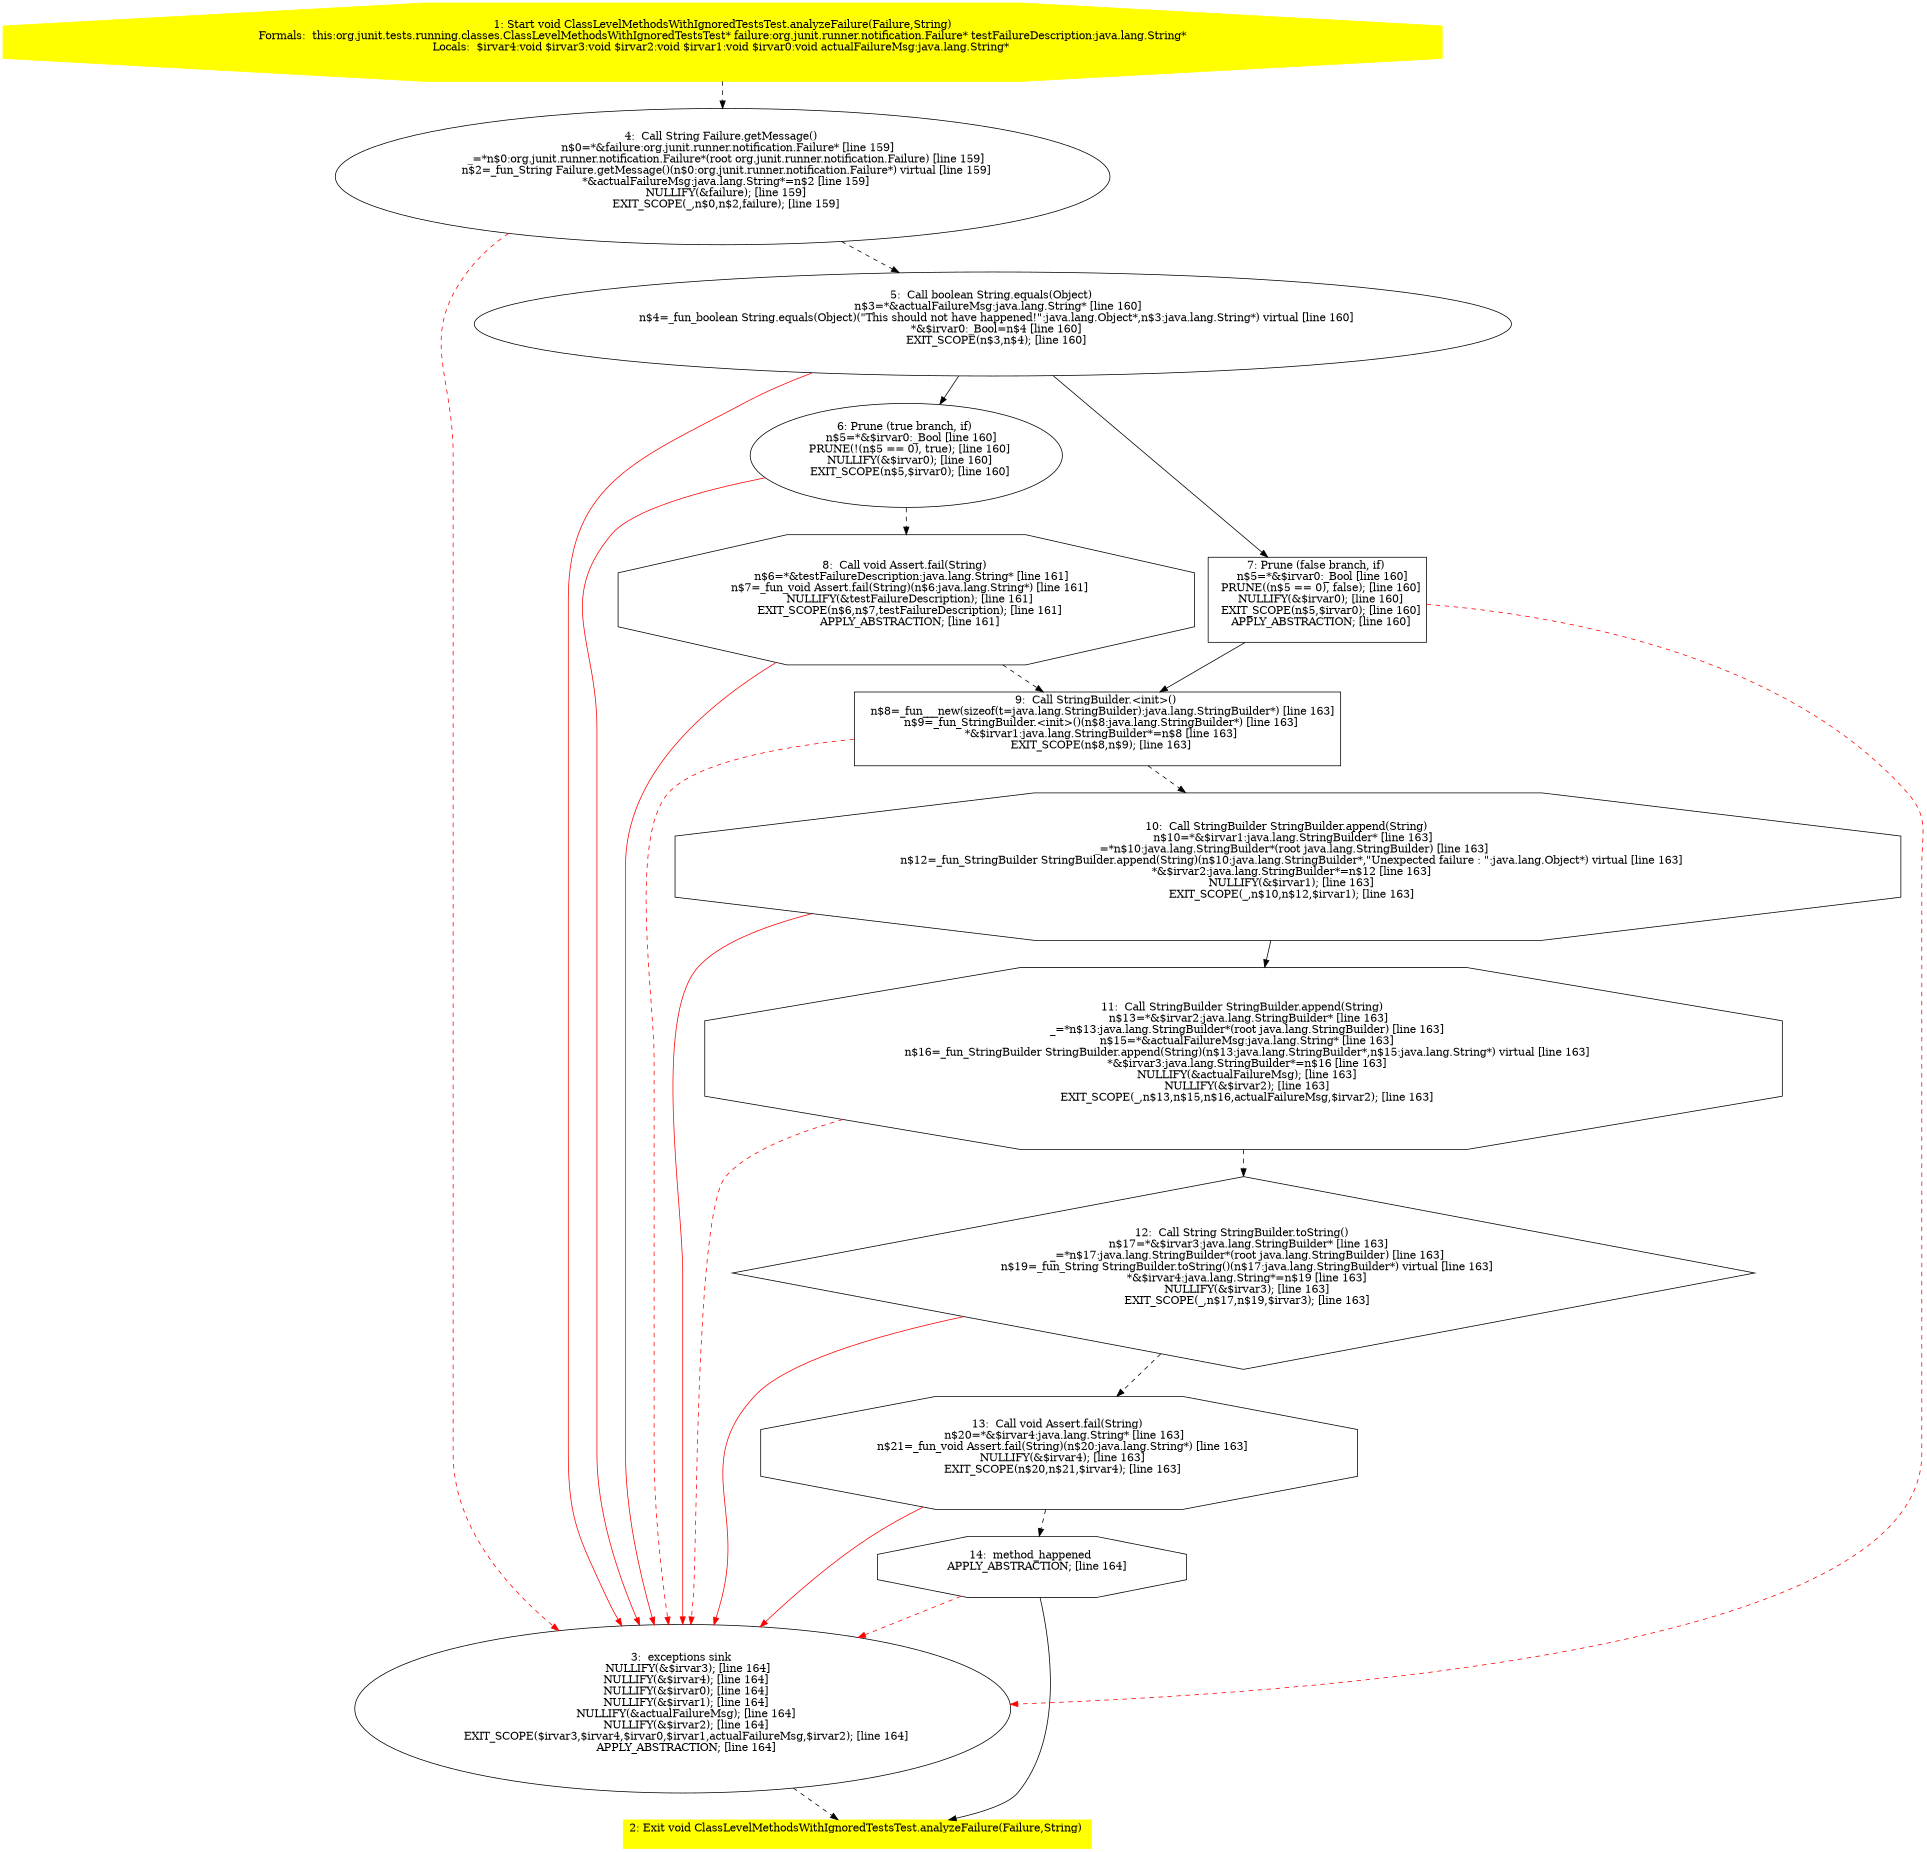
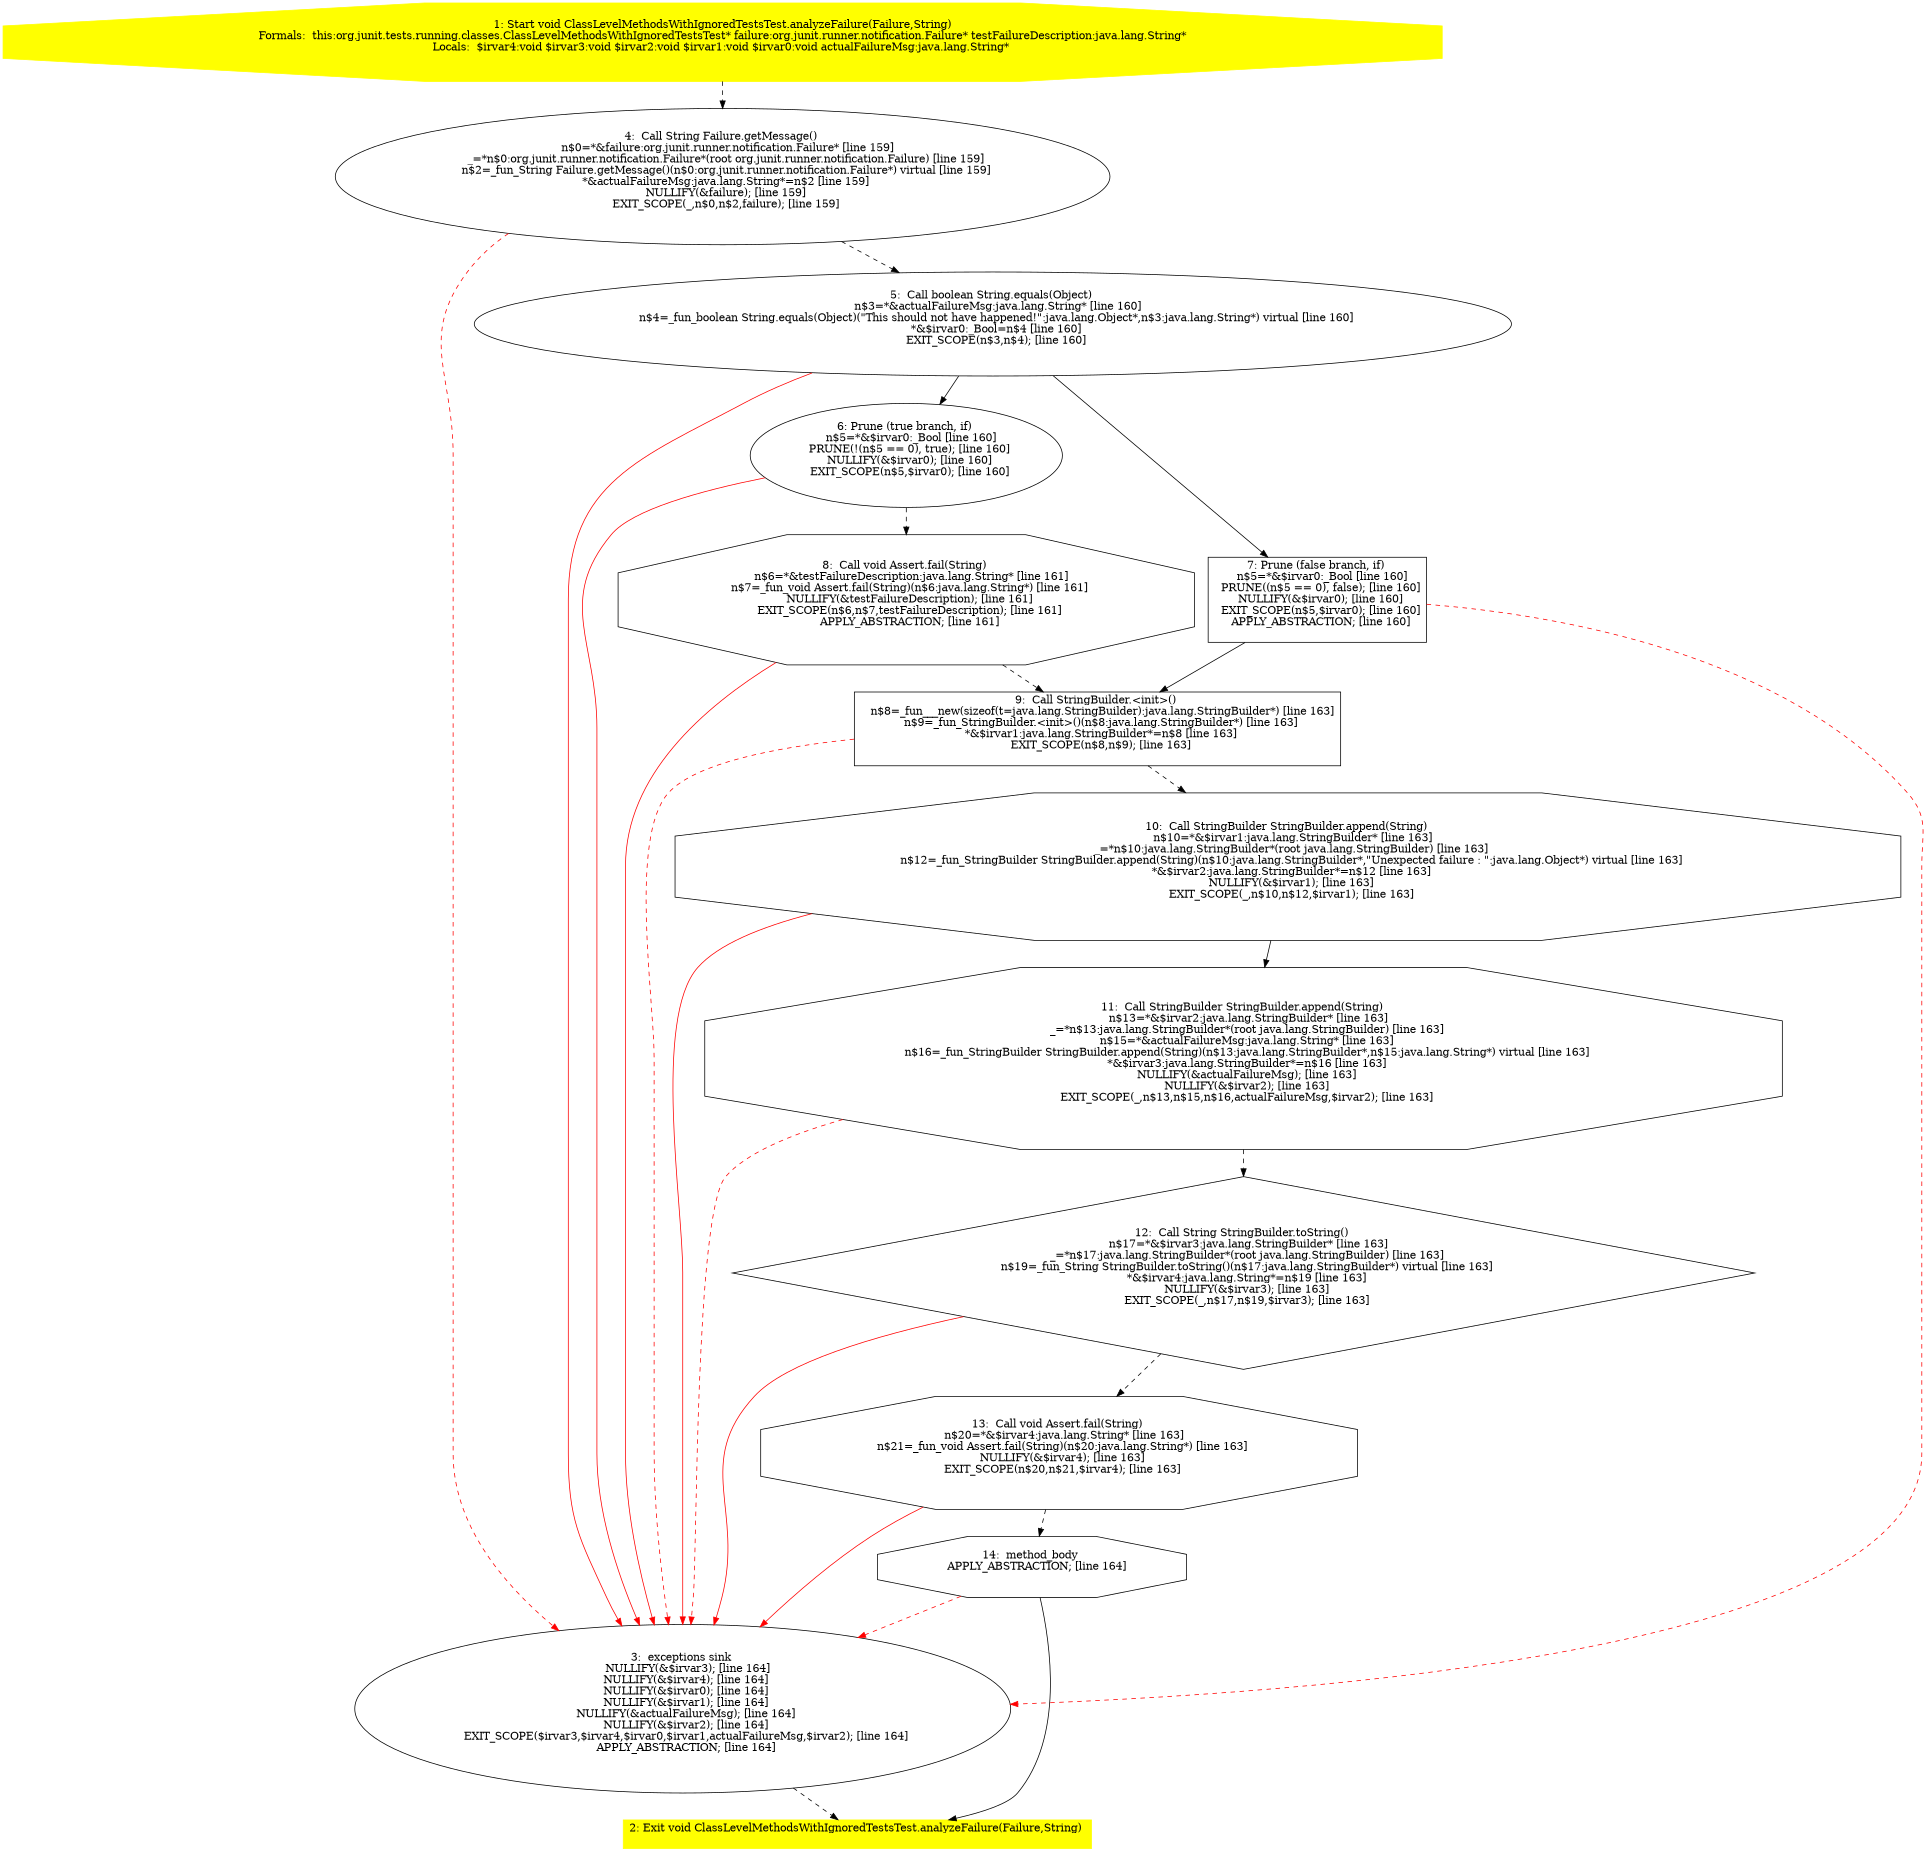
node "14:  method_happened APPLY_ABSTRACTION; [line 164]": label "14:  method_happened APPLY_ABSTRACTION; [line 164]" -> "14:  method_body APPLY_ABSTRACTION; [line 164]"
